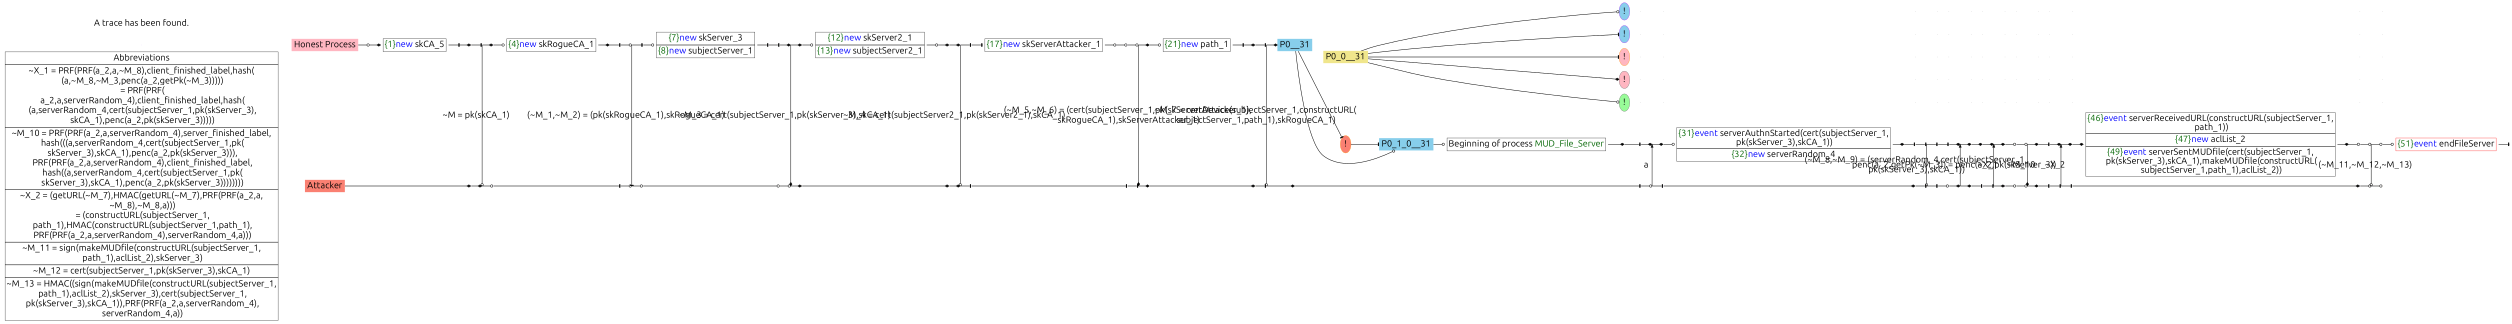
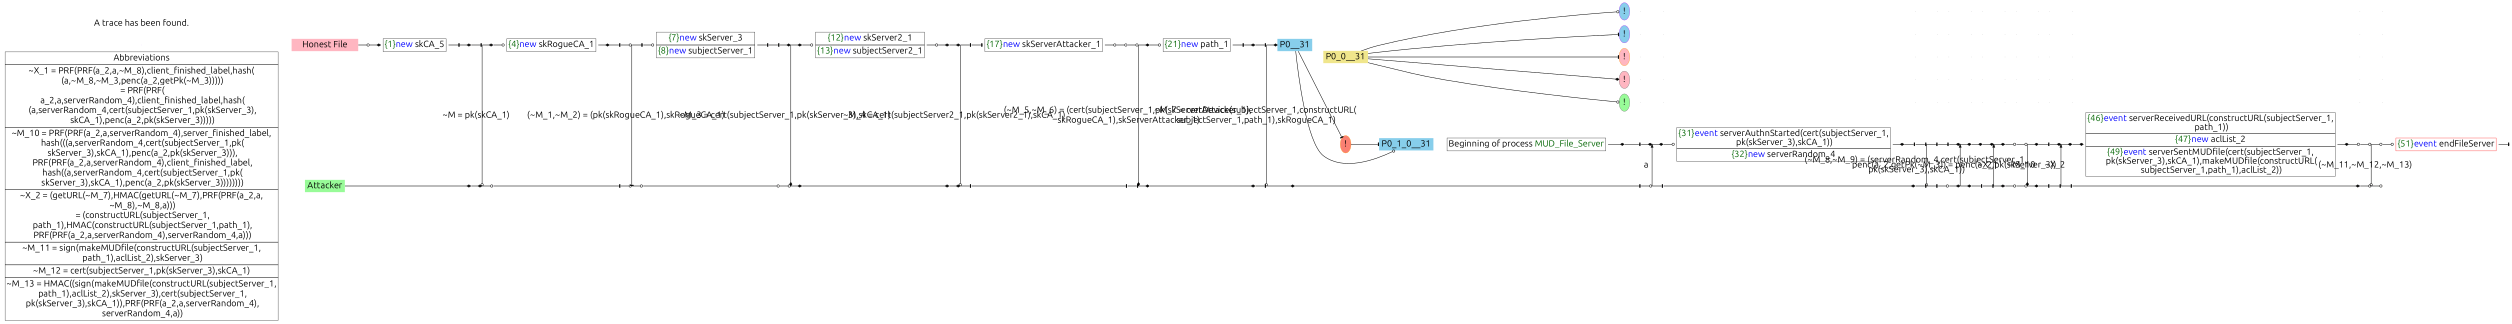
node "Honest Process": label "Honest Process" -> "Honest File"
edge "P0_1_0__31" -> "Beginning of process": removed
node "Attacker": fillcolor salmon -> palegreen
